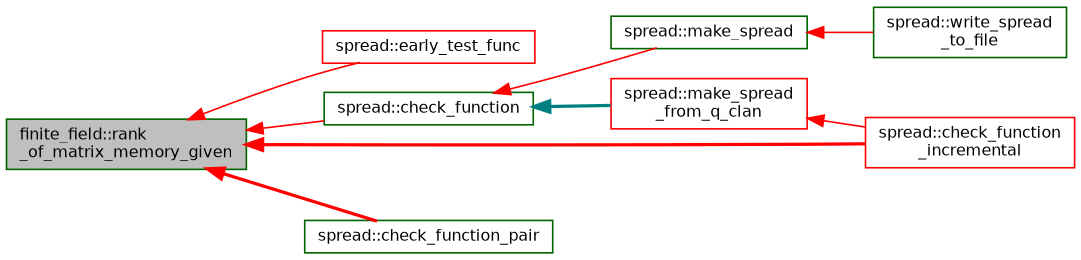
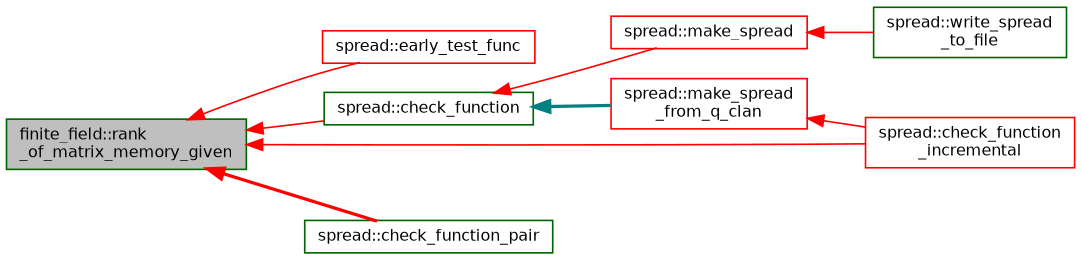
node "spread::make_spread": color darkgreen -> red
edge "spread::check_function _incremental" -> "finite_field::rank _of_matrix_memory_given": style bold -> solid
